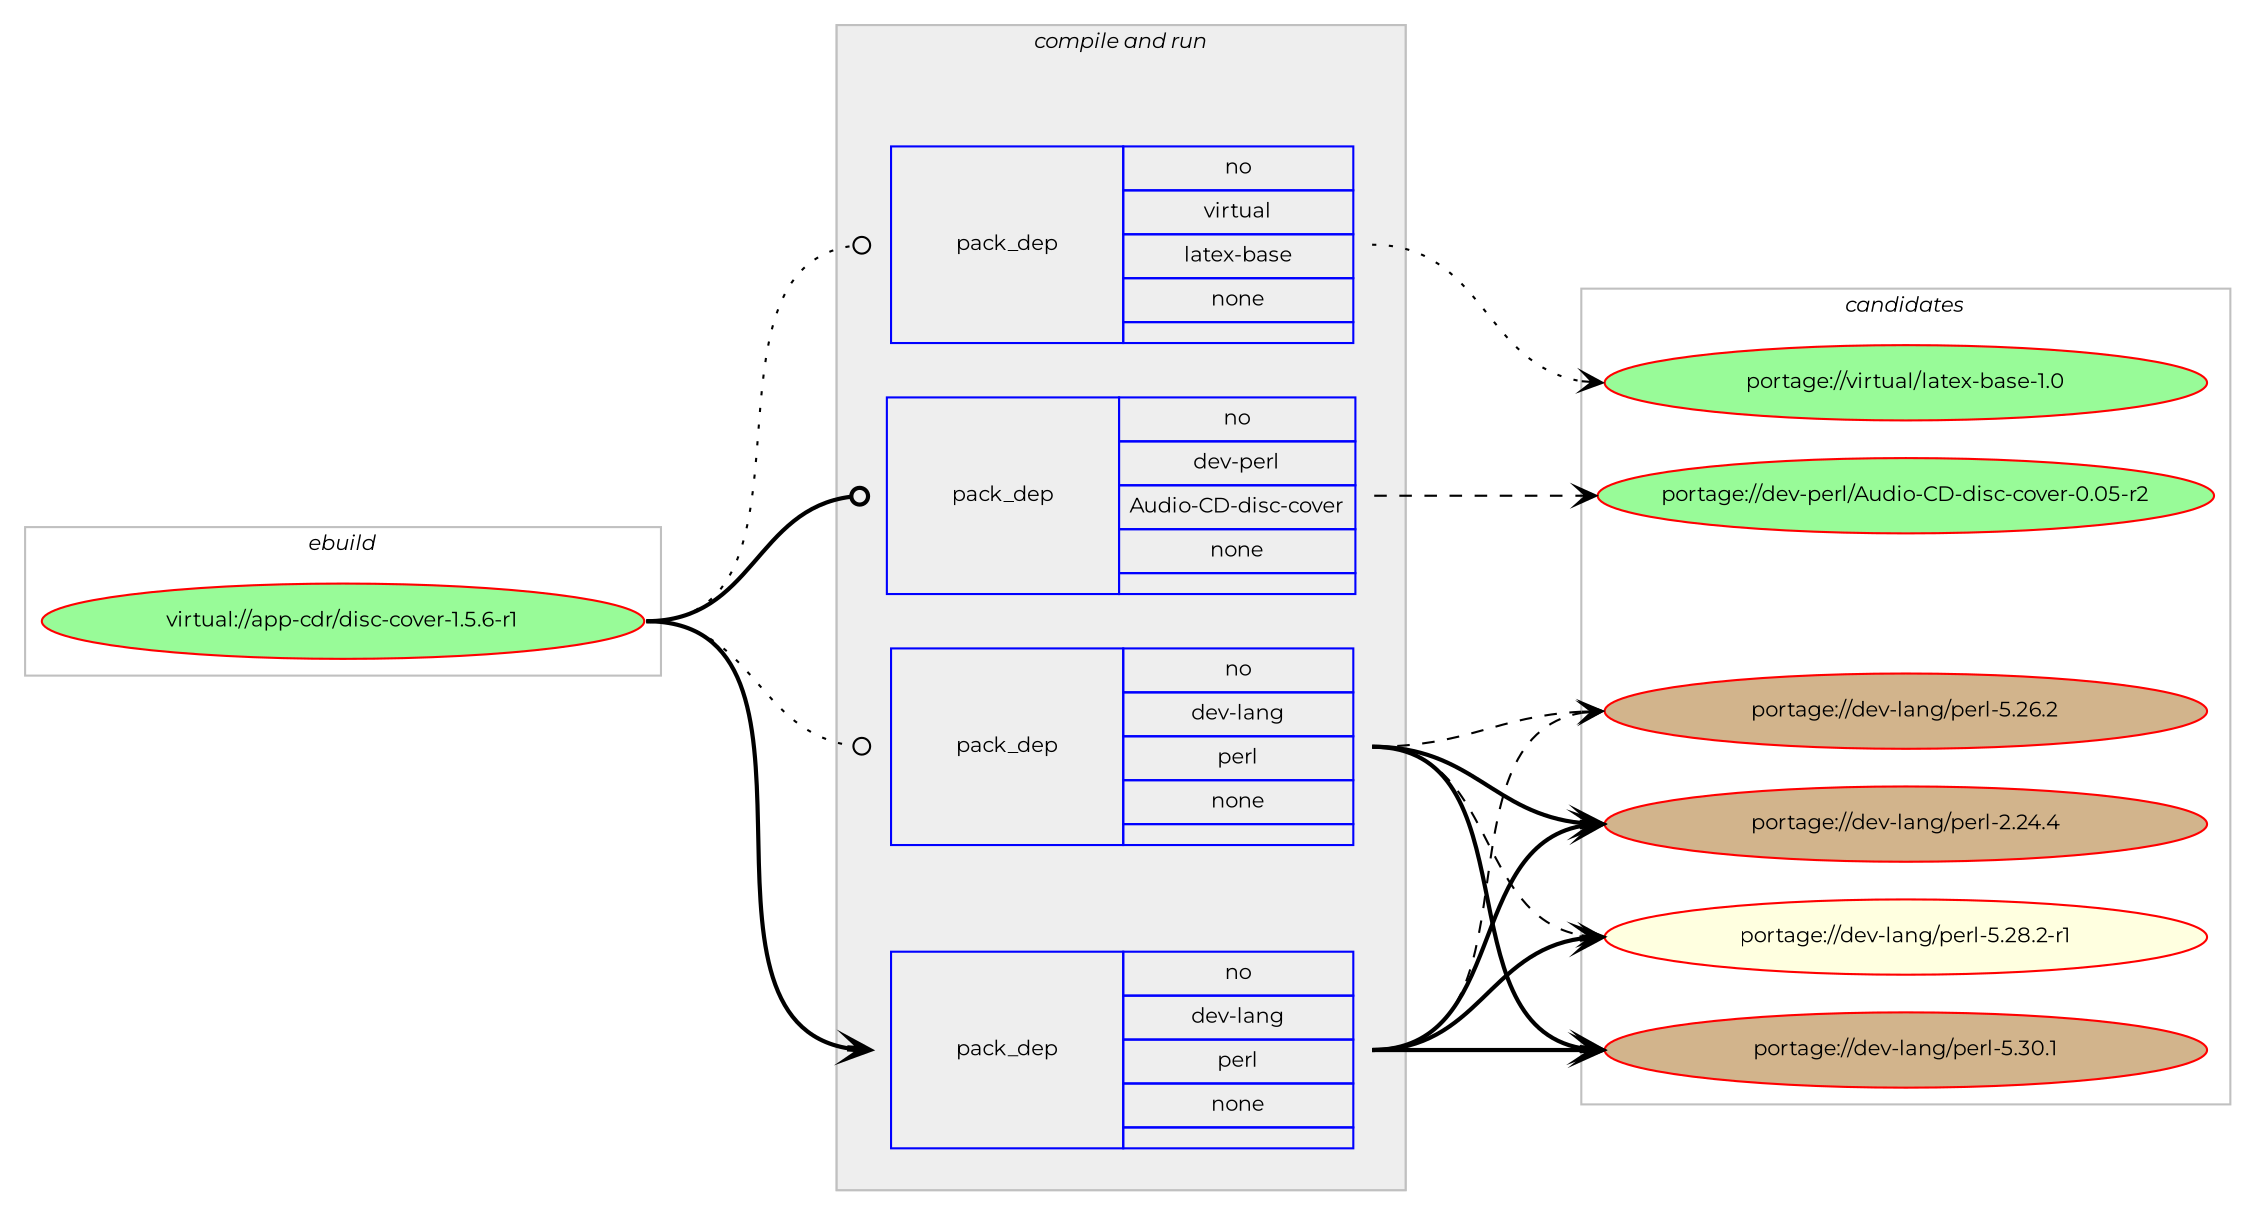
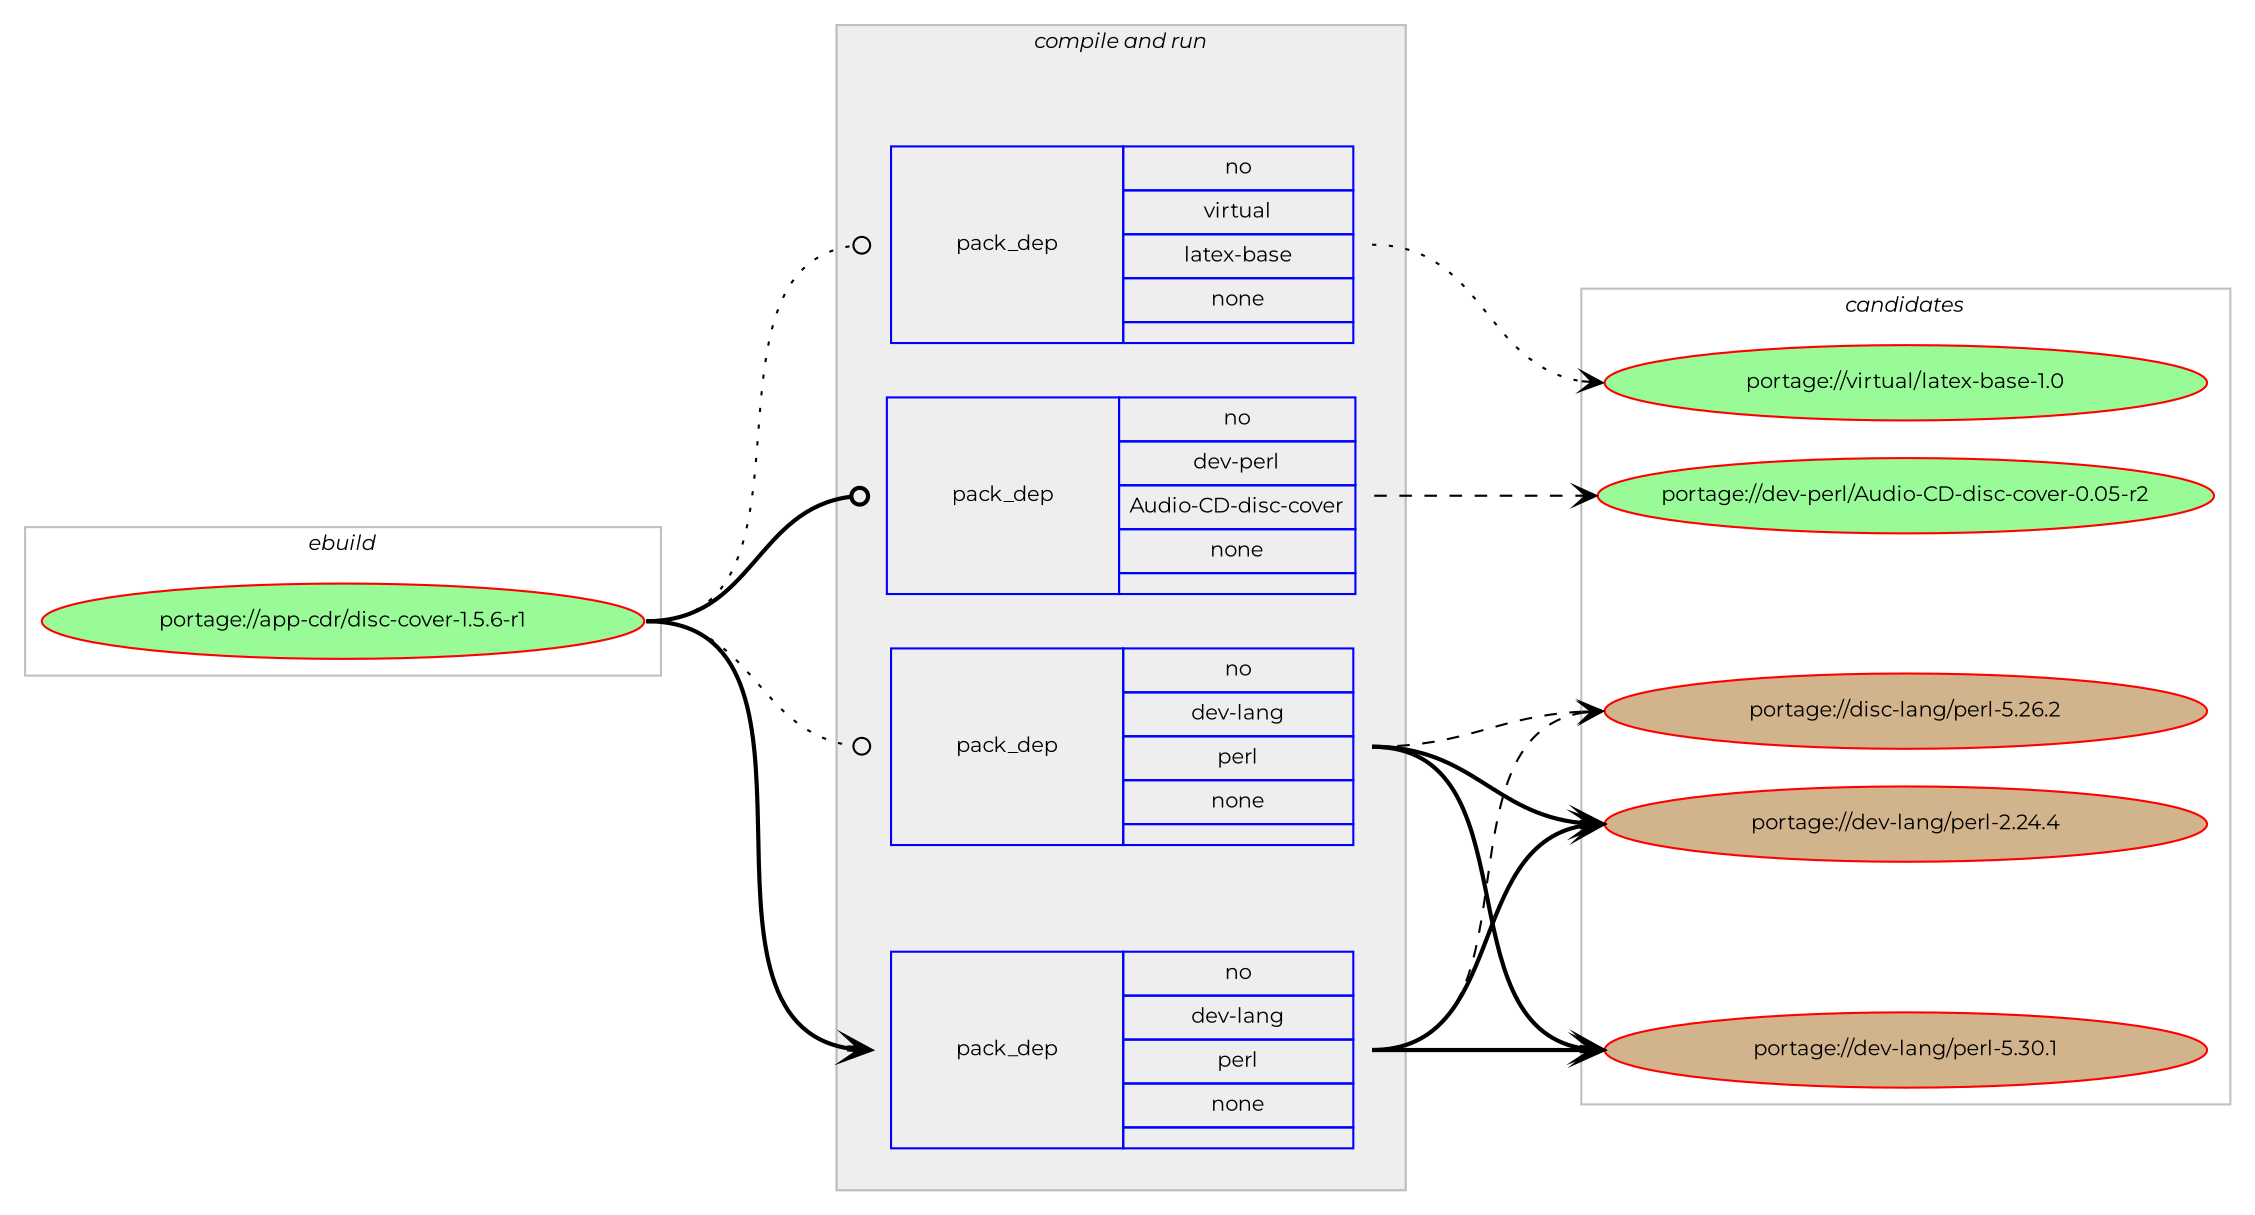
node "virtual://app-cdr/disc-cover-1.5.6-r1": label "virtual://app-cdr/disc-cover-1.5.6-r1" -> "portage://app-cdr/disc-cover-1.5.6-r1"
node "portage://dev-lang/perl-5.26.2": label "portage://dev-lang/perl-5.26.2" -> "portage://disc-lang/perl-5.26.2"
node "portage://dev-lang/perl-5.28.2-r1": removed
